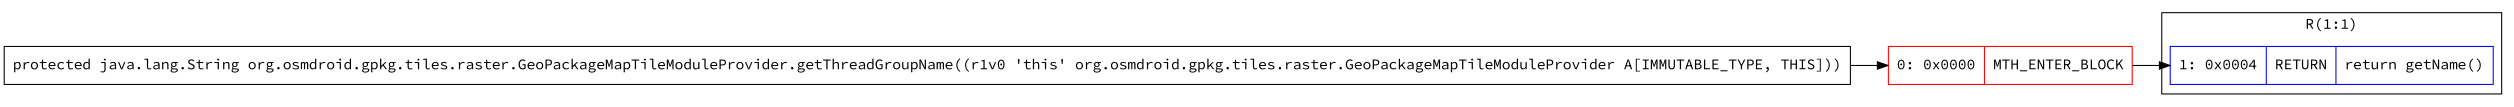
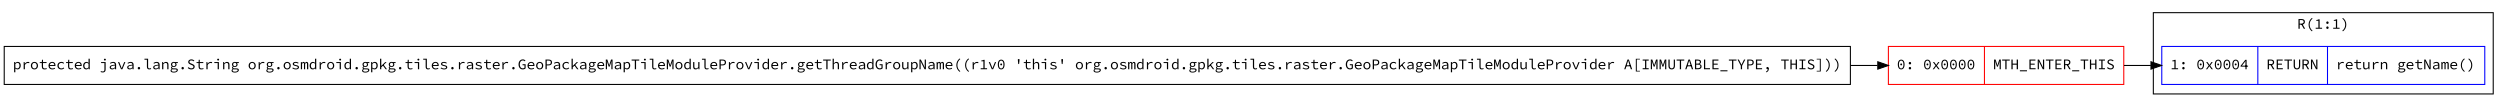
node "0: 0x0000": text "MTH_ENTER_BLOCK" -> "MTH_ENTER_THIS"
